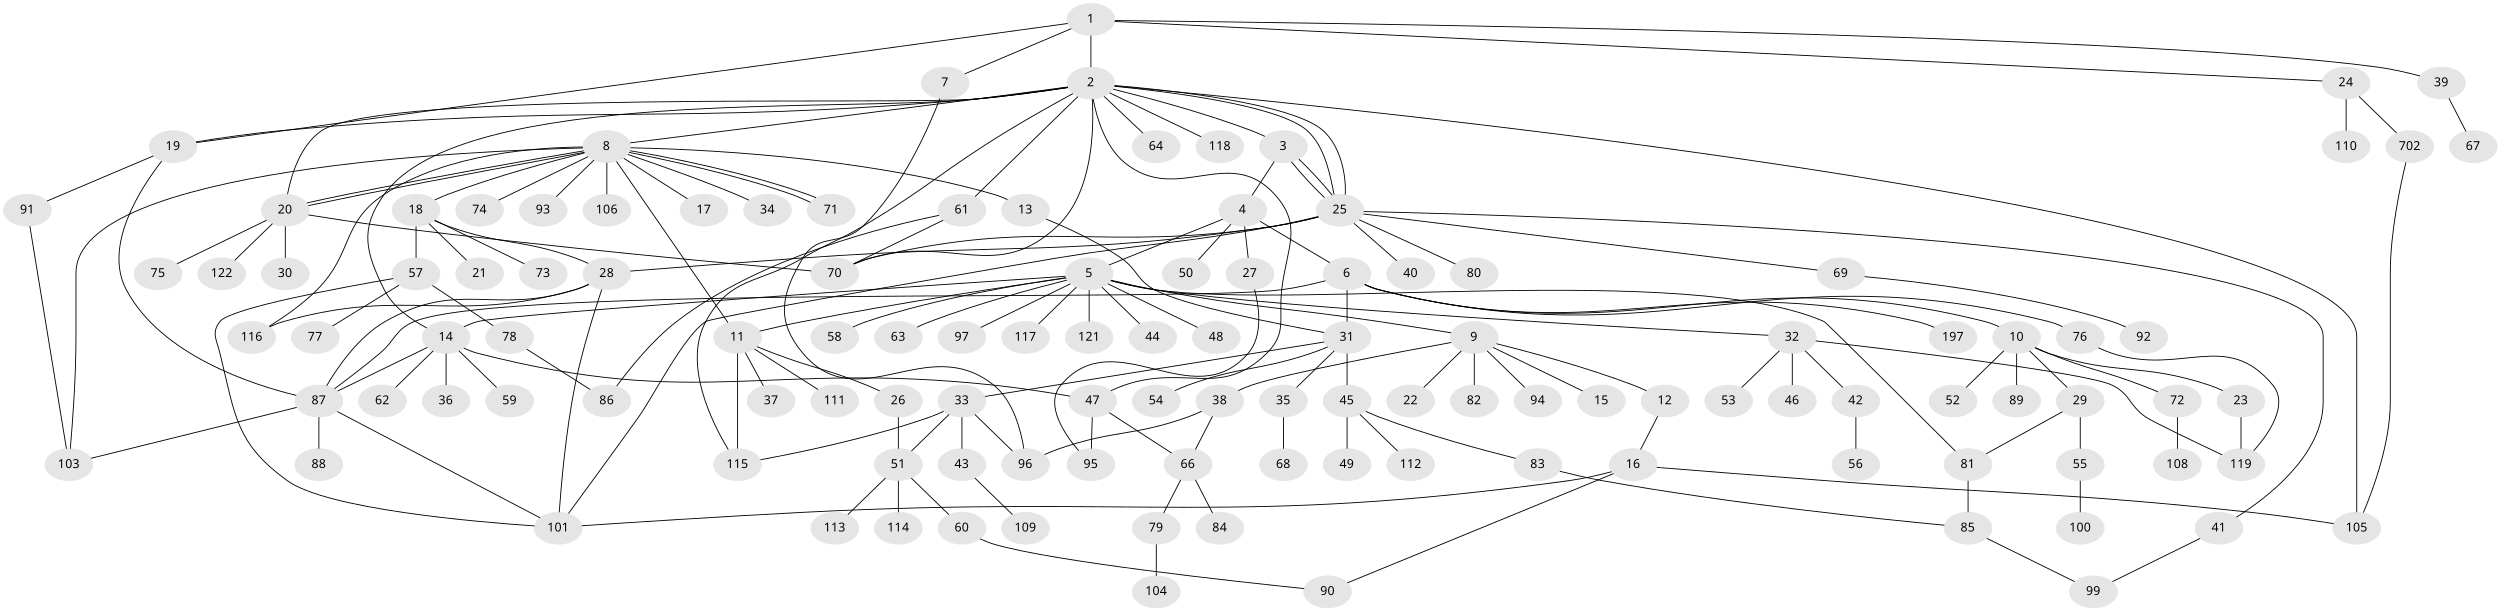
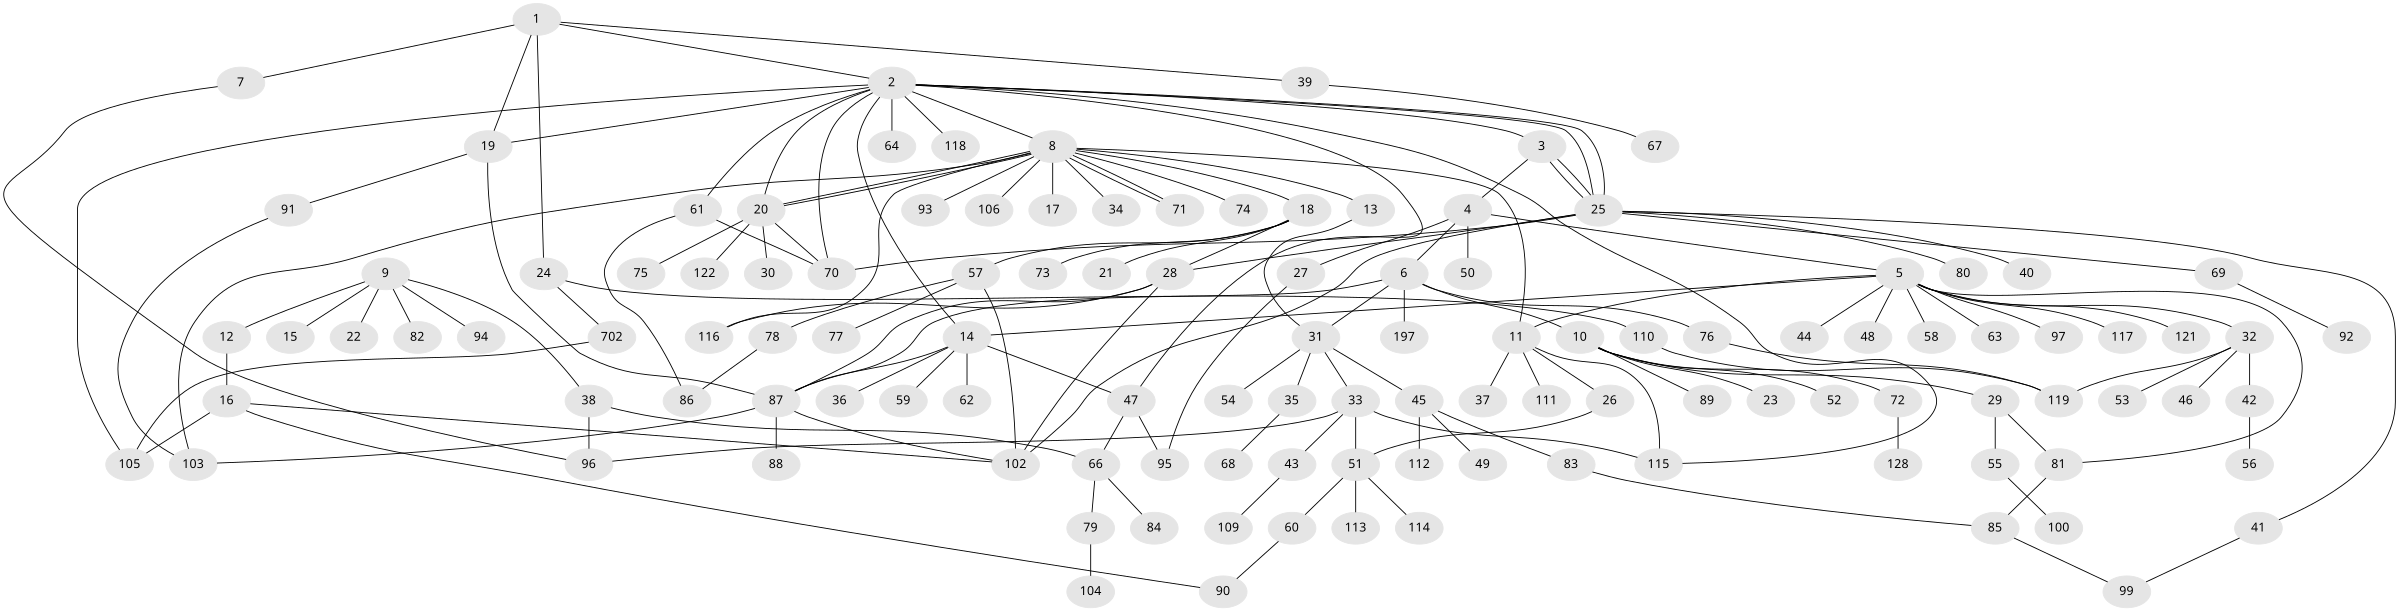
edge "5" -- "9": removed
edge "23" -- "119": now "110" -- "119"
node "108": label "108" -> "128"
node "101": label "101" -> "102"
